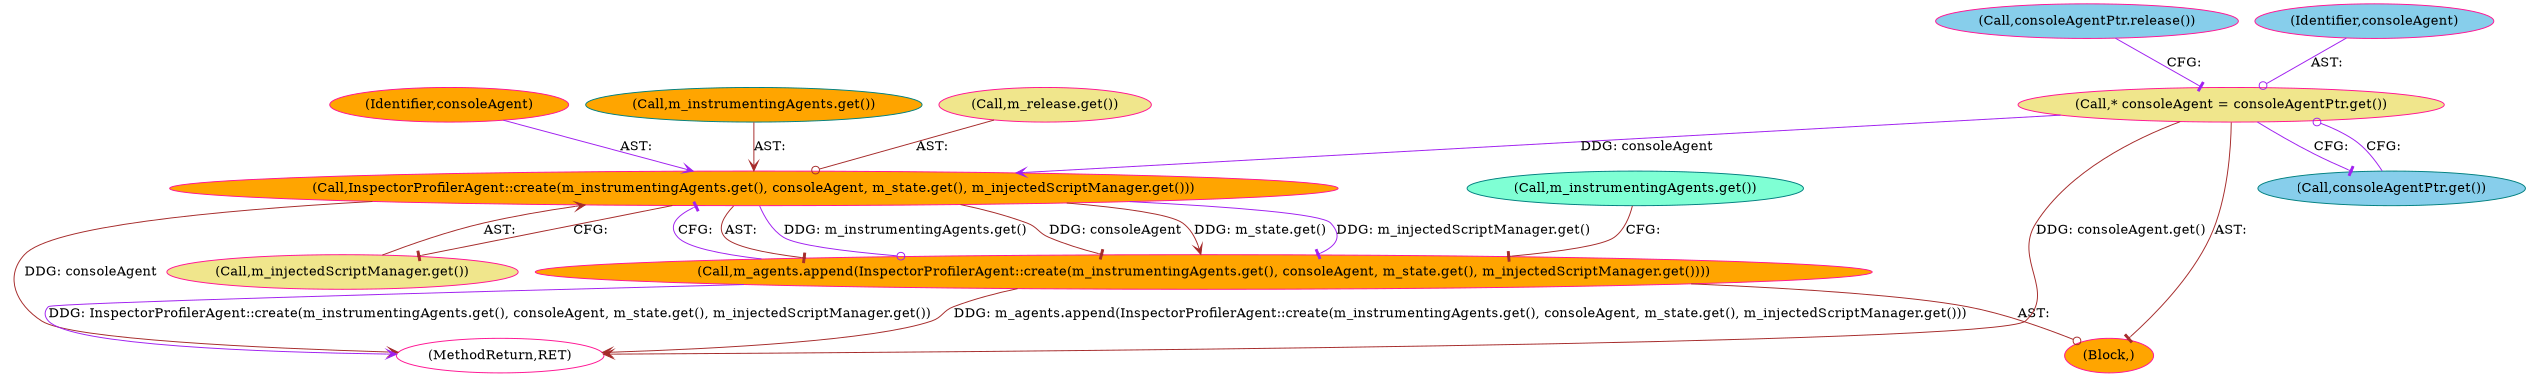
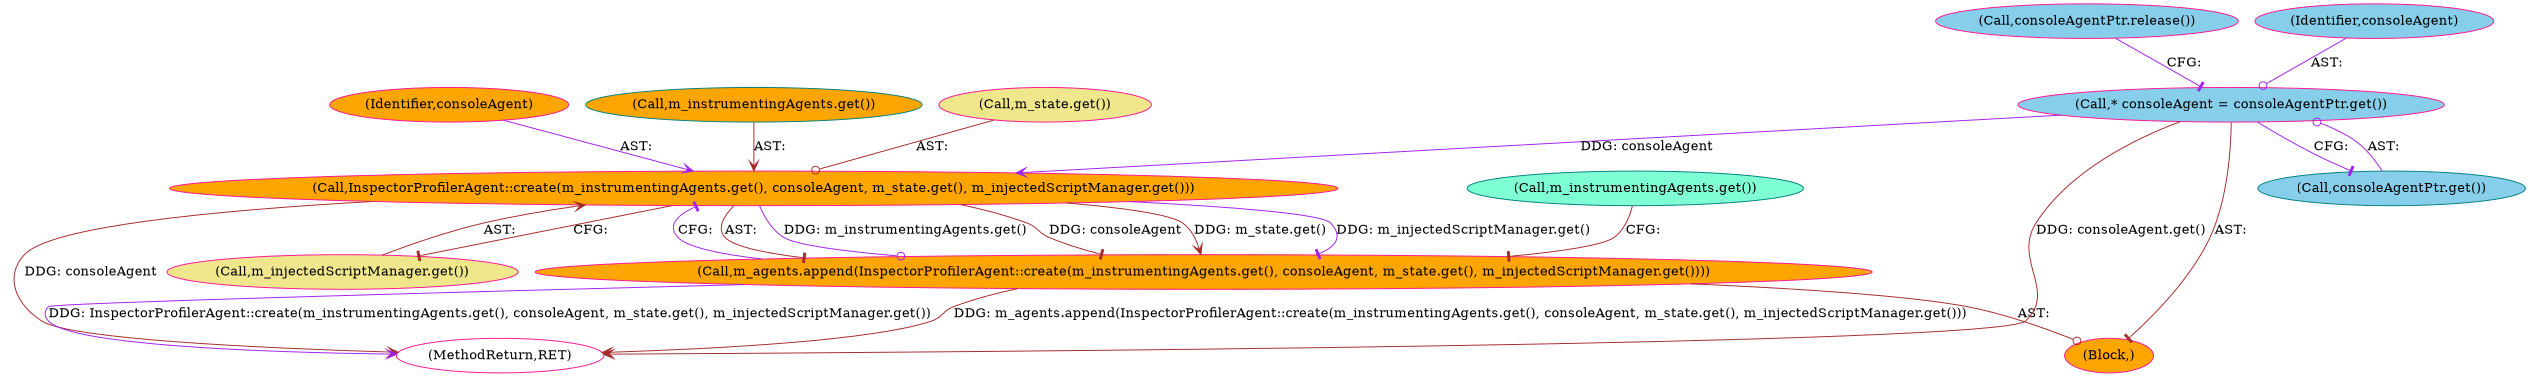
node "(Call,m_release.get())": label "(Call,m_release.get())" -> "(Call,m_state.get())"
node "(Call,* consoleAgent = consoleAgentPtr.get())": fillcolor khaki -> skyblue
edge "(Call,consoleAgentPtr.get())" -> "(Call,* consoleAgent = consoleAgentPtr.get())": label "CFG: " -> "AST: "
